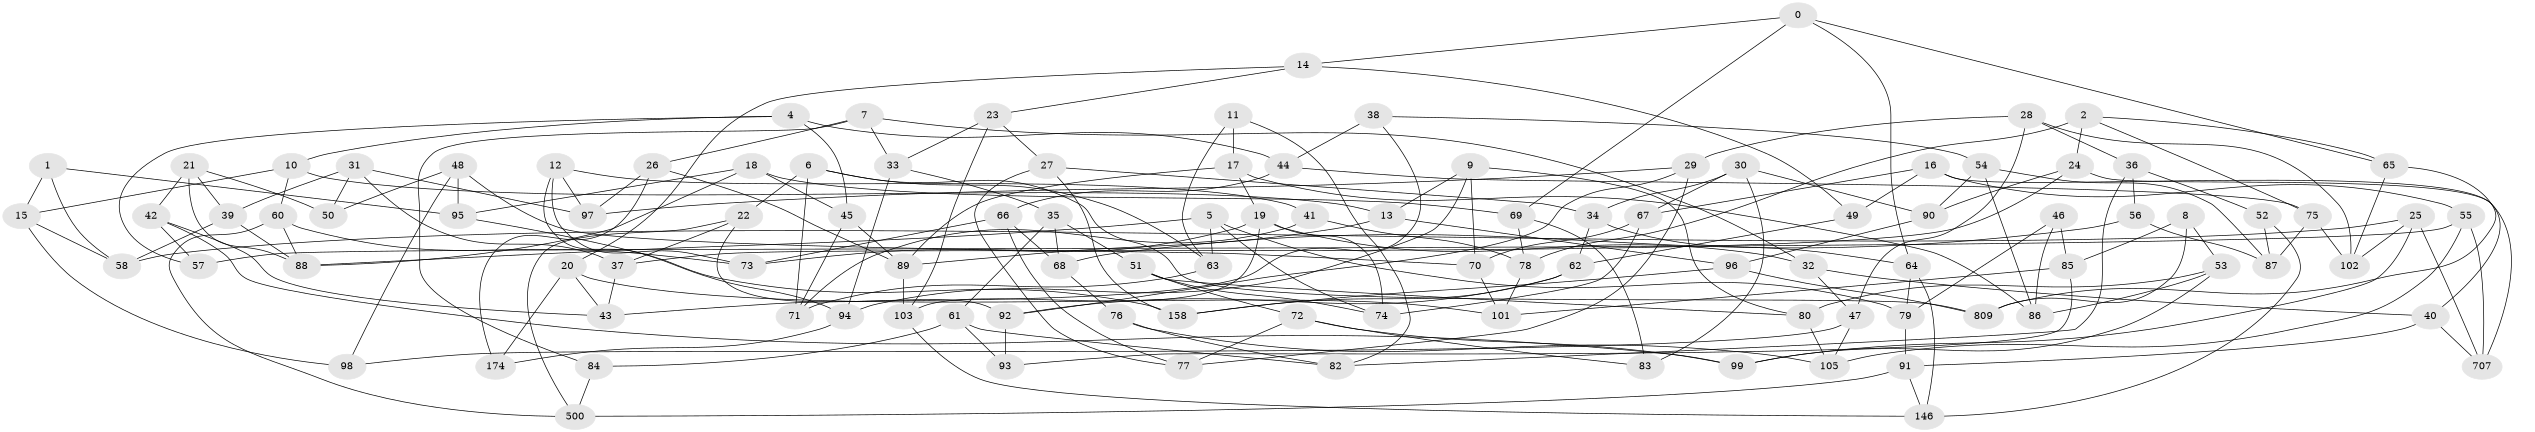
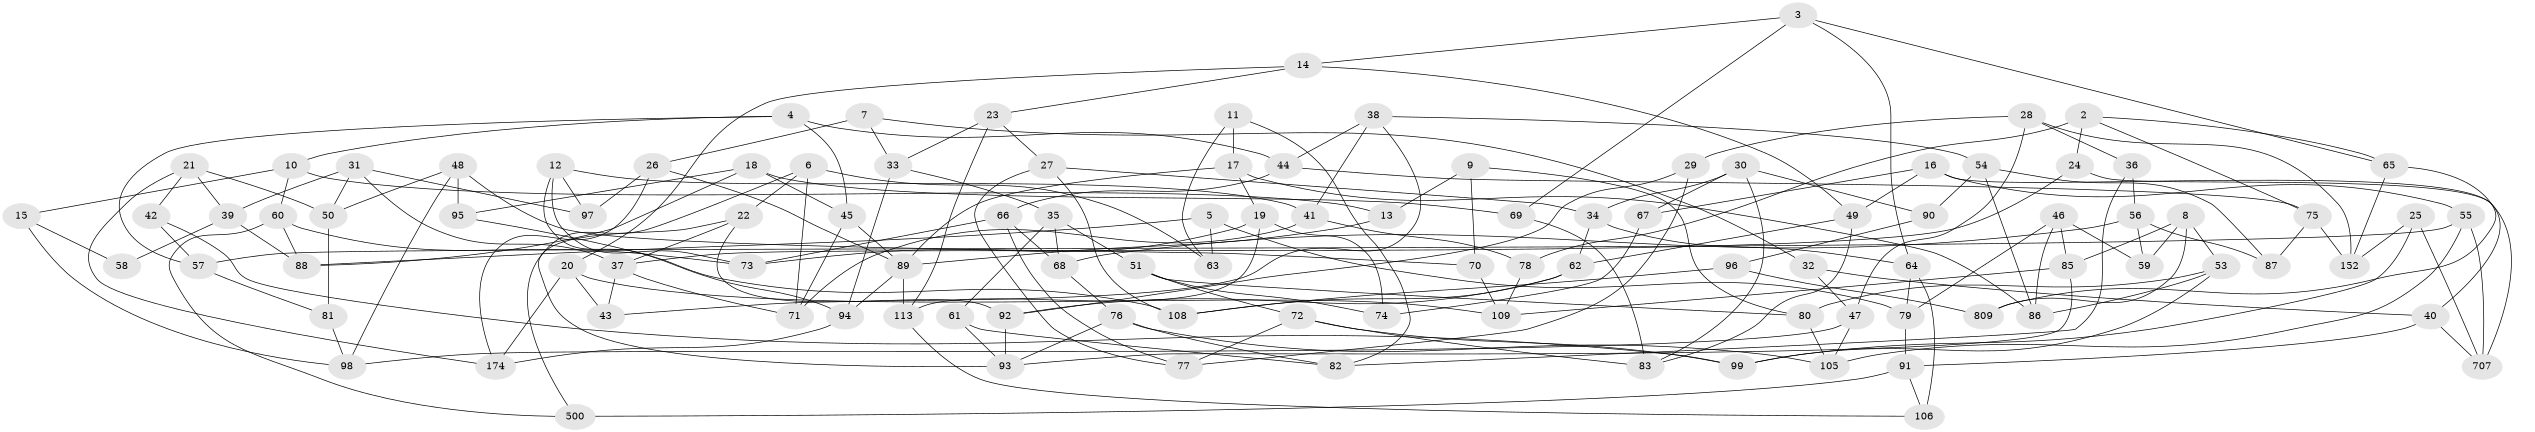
node "0": label "0" -> "3"
node "1": removed
edge "38" -- "41": added
edge "29" -- "97": removed
edge "24" -- "90": removed
node "52": removed
edge "21" -- "88": now "21" -- "174"
edge "13" -- "96": removed
edge "25" -- "58": removed
edge "67" -- "70": removed
edge "69" -- "78": removed
edge "19" -- "32": removed
node "59": added
node "102": label "102" -> "152"
edge "5" -- "74": removed
edge "9" -- "94": now "89" -- "94"
edge "63" -- "71": now "37" -- "71"
edge "42" -- "43": removed
edge "6" -- "809": now "6" -- "93"
edge "49" -- "83": added
node "81": added
node "103": label "103" -> "113"
node "158": label "158" -> "108"
node "101": label "101" -> "109"
edge "76" -- "93": added
node "84": removed
node "146": label "146" -> "106"
